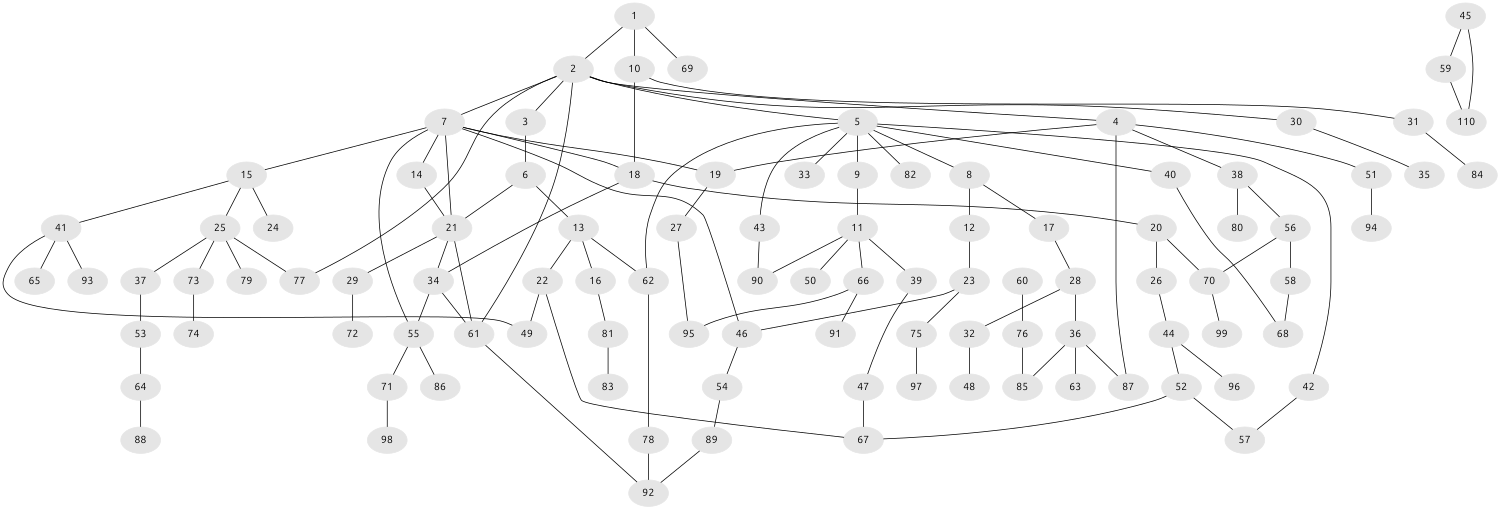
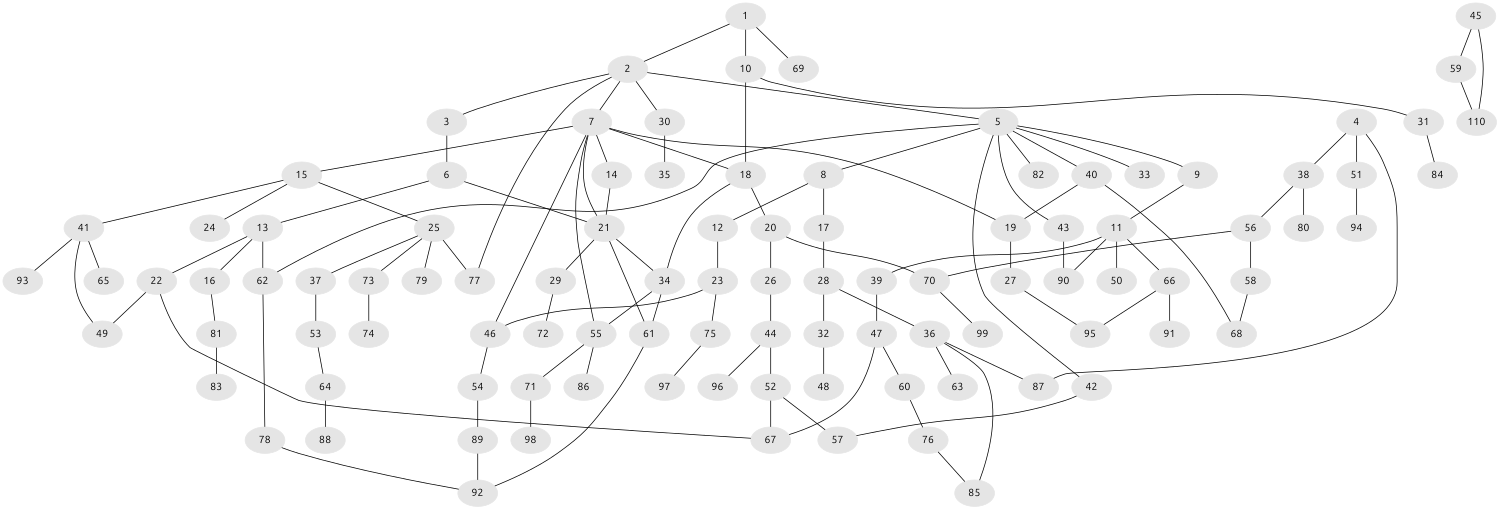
edge "2" -- "4": removed
edge "4" -- "19": now "40" -- "19"
edge "2" -- "61": removed
edge "47" -- "60": added
